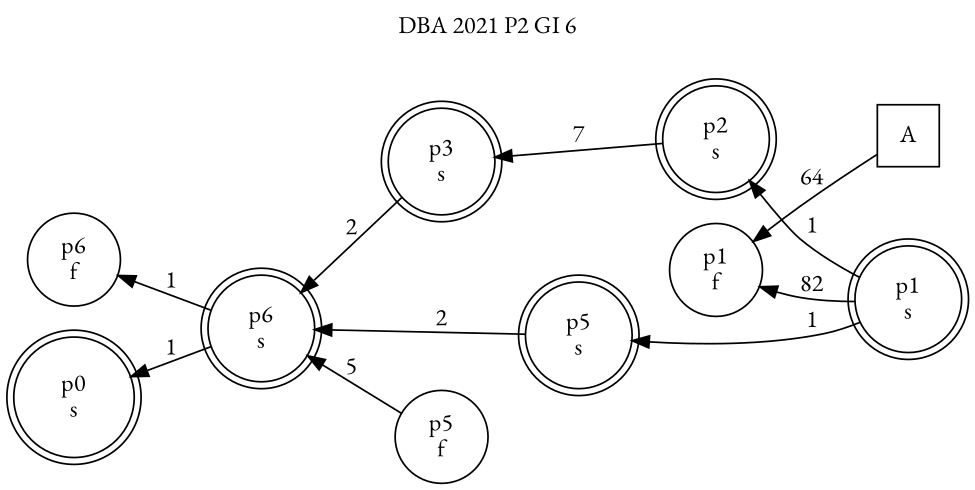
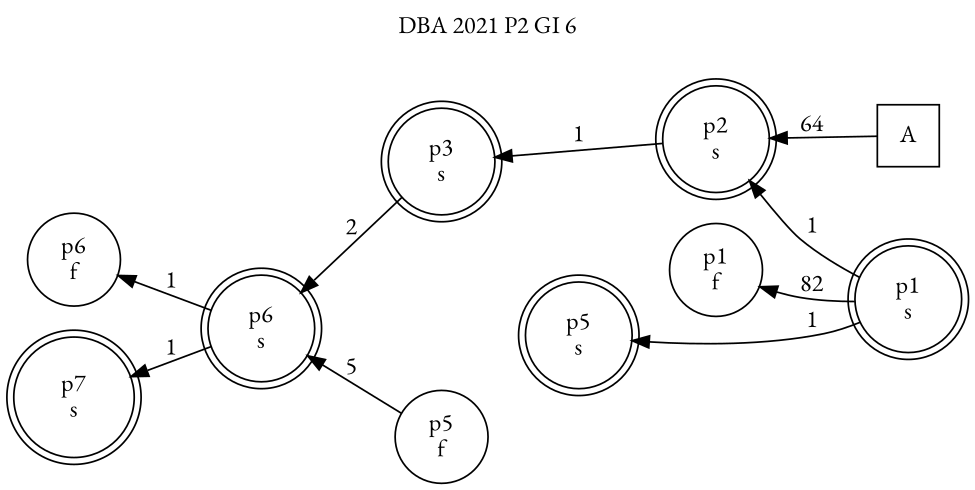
edge "p2 s" -> "p3 s": label "7" -> "1"
edge "A" -> "p1 f": now "A" -> "p2 s"
edge "p5 s" -> "p6 s": removed, label "2"
node "p0 s": label "p0 s" -> "p7 s"
